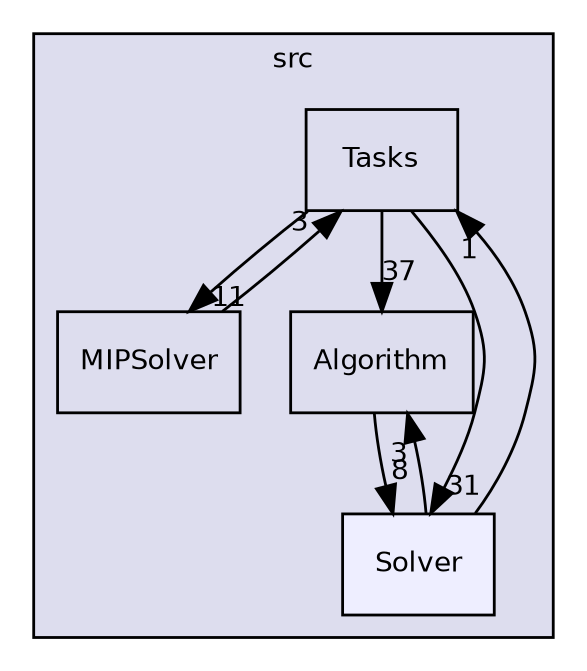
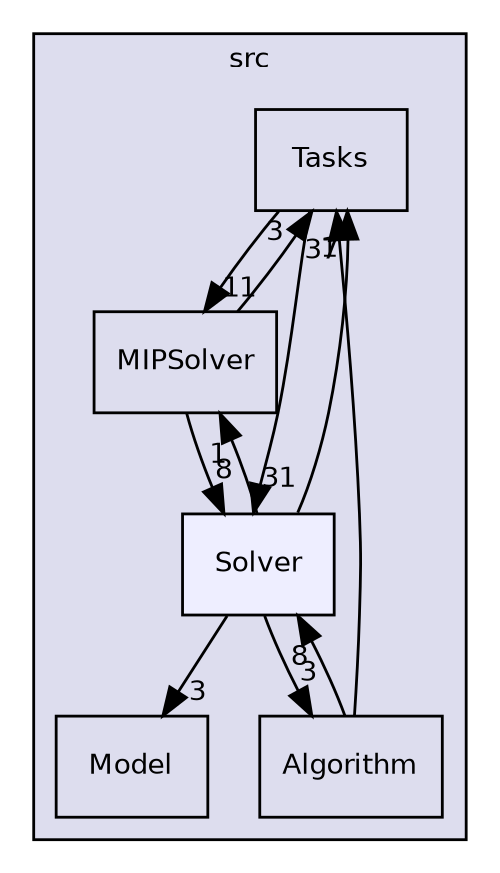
edge "Tasks" -> "Algorithm": reversed
edge "MIPSolver" -> "Solver": added
edge "Solver" -> "MIPSolver": added
node "Model": added
